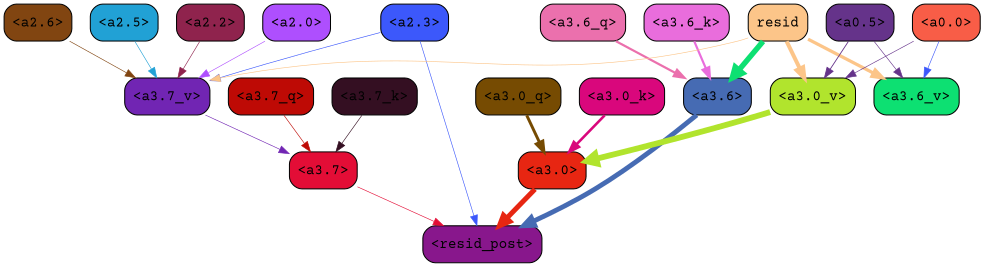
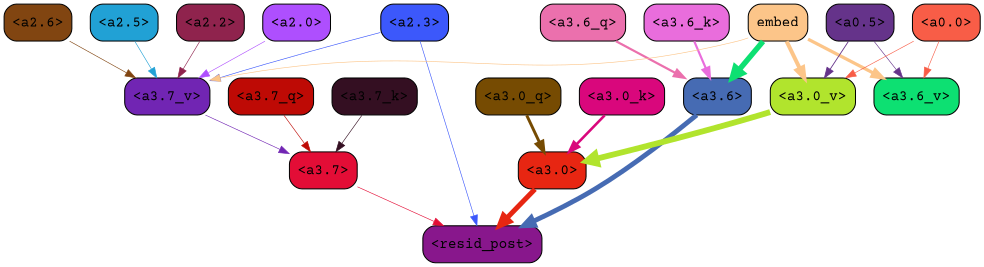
node "resid": label "resid" -> "embed"
edge "<a0.0>" -> "<a3.6_v>": color #3c58fb -> #f85d47
edge "<a0.0>" -> "<a3.0_v>": color #65338a -> #f85d47
